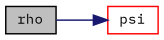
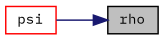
edge "rho" -> "psi": reversed
